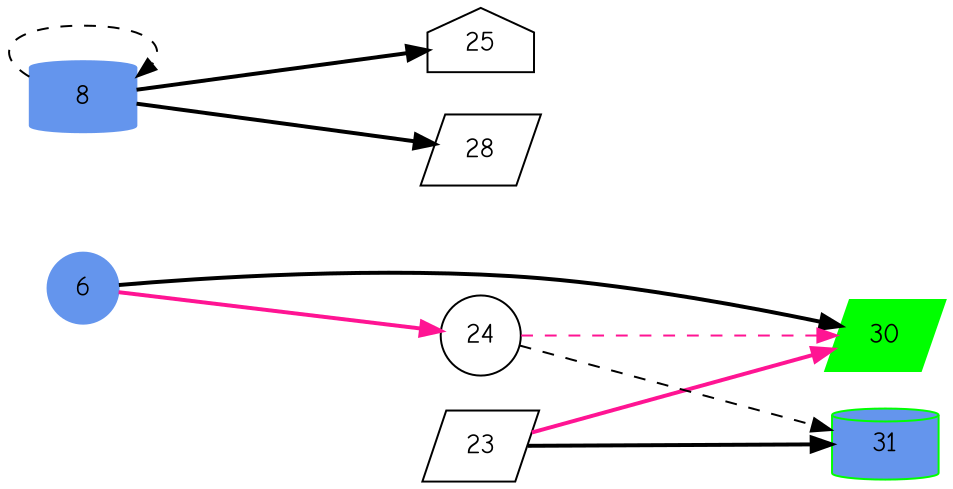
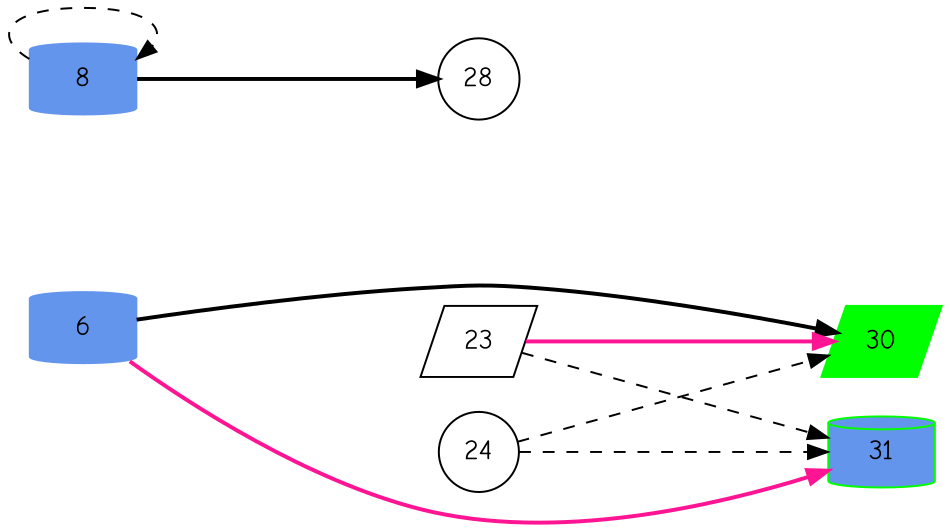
node "25": removed
node "28": shape parallelogram -> circle
node "6": shape circle -> cylinder
edge "6" -> "24": now "6" -> "31"
edge "24" -> "30": color deeppink -> black
edge "23" -> "31": style bold -> dashed
